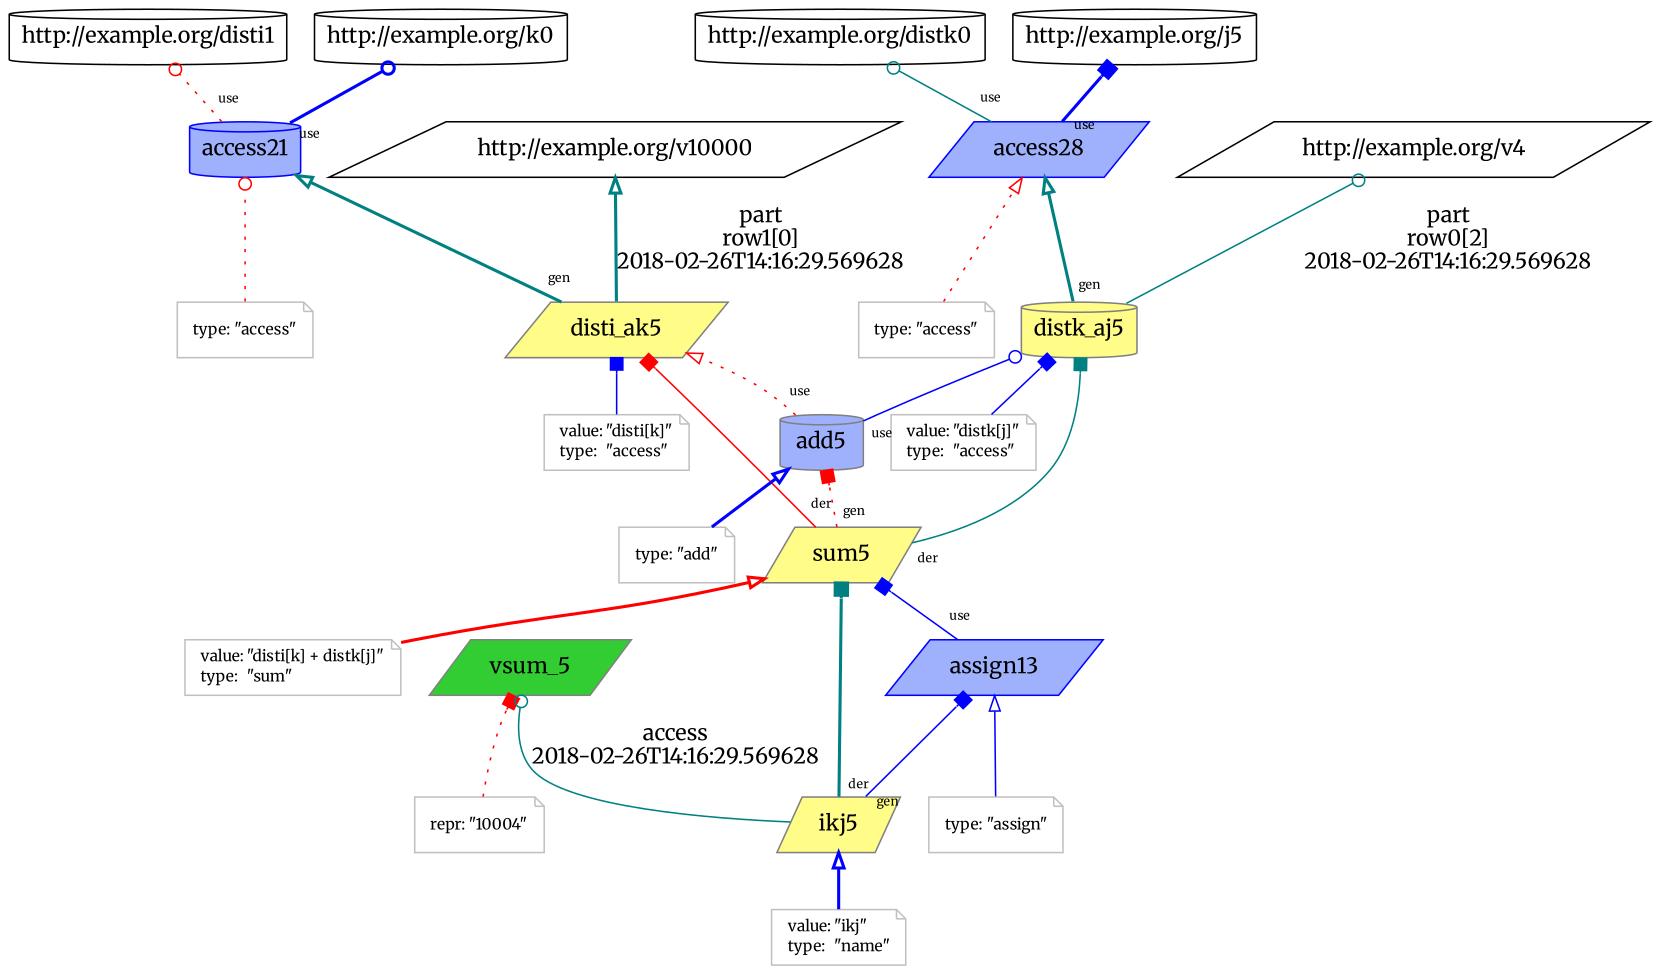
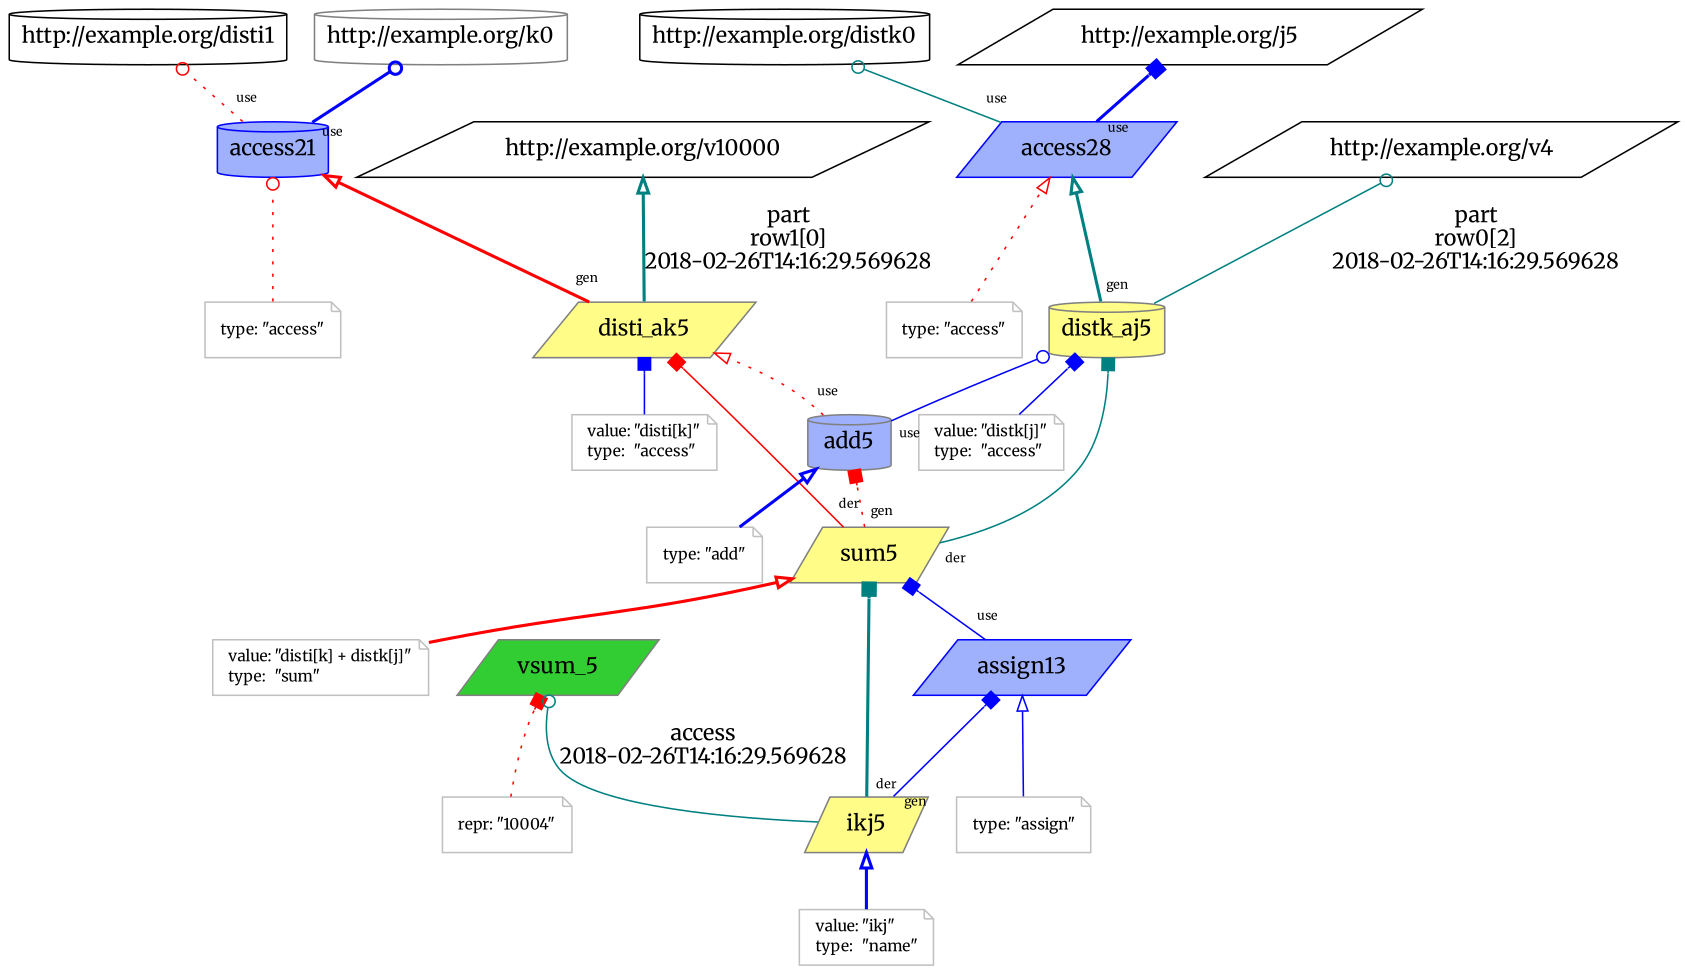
node "http://example.org/k0": color black -> #808080
node "http://example.org/j5": shape cylinder -> parallelogram
edge "disti_ak5" -> "access21": color teal -> red
